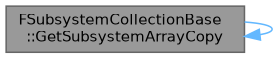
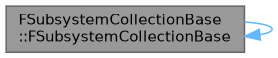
node "FSubsystemCollectionBase ::GetSubsystemArrayCopy": label "FSubsystemCollectionBase ::GetSubsystemArrayCopy" -> "FSubsystemCollectionBase ::FSubsystemCollectionBase"
